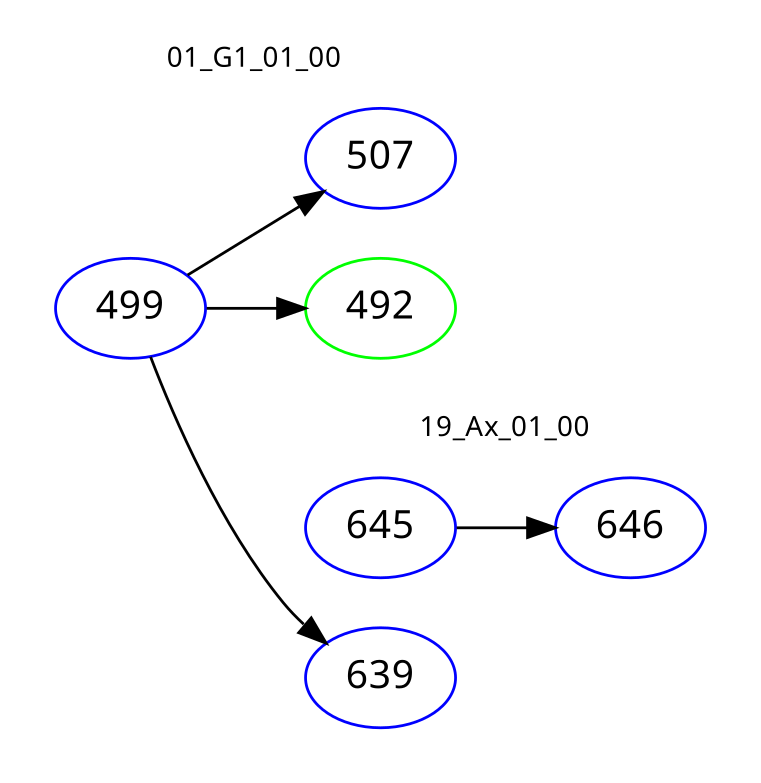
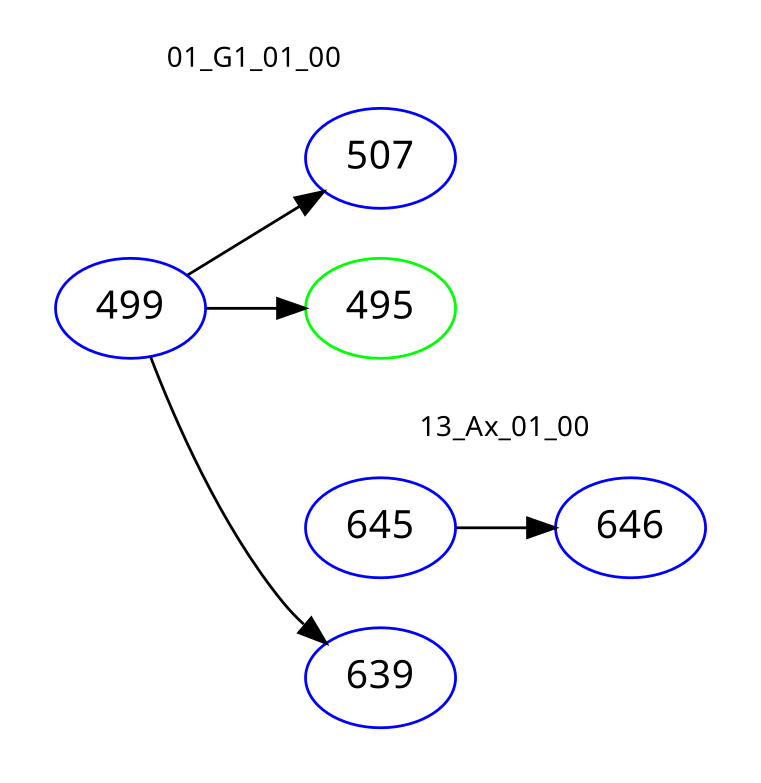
node "492": label "492" -> "495"
cluster "19_Ax_01_00": label "19_Ax_01_00" -> "13_Ax_01_00"
